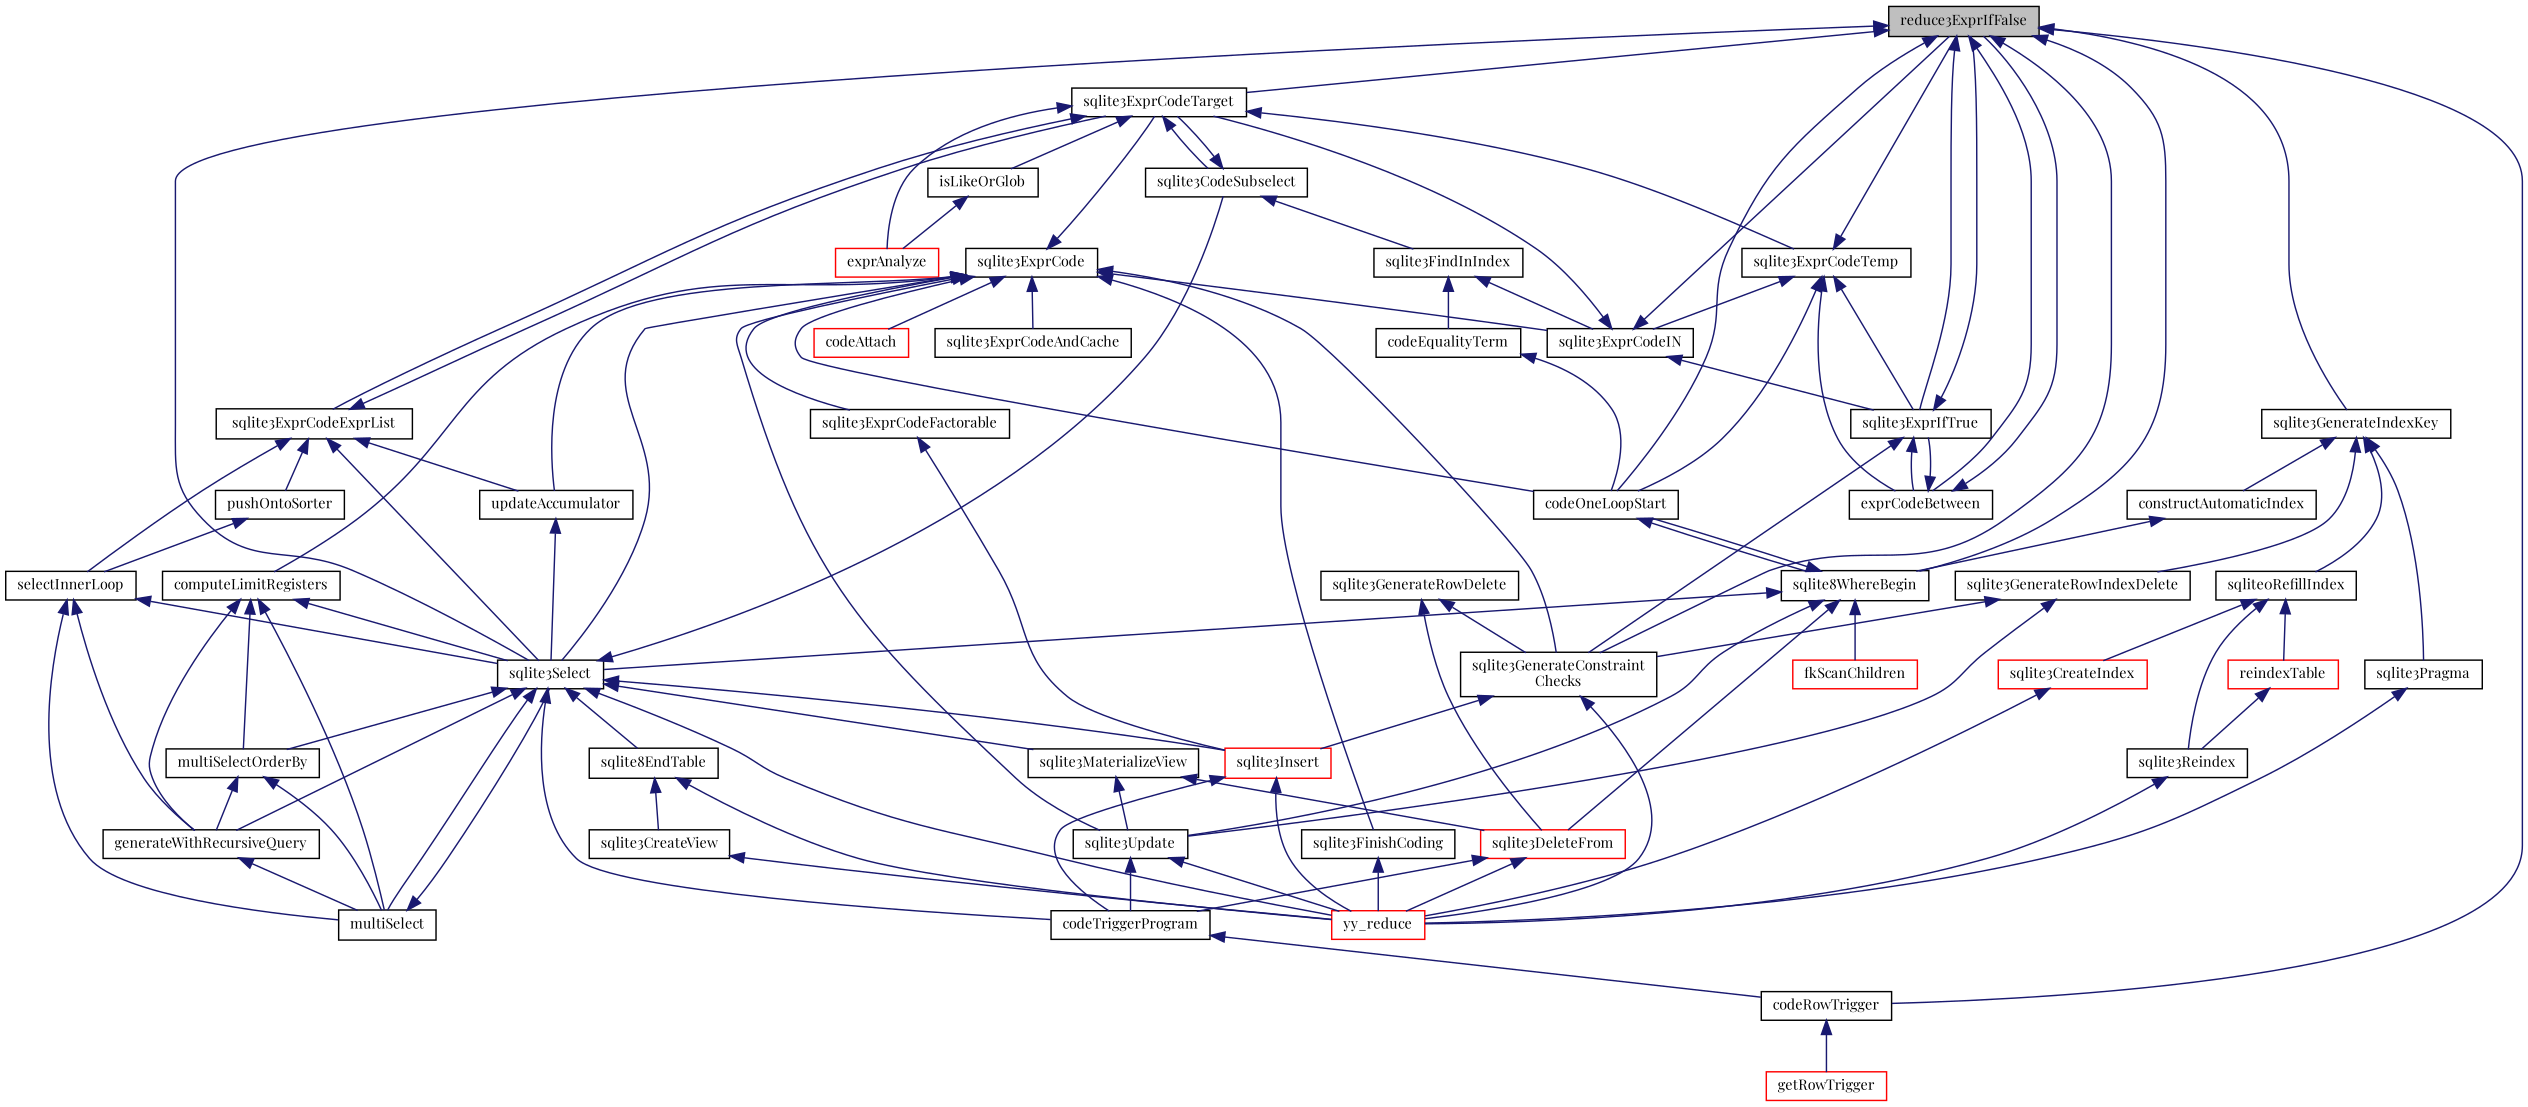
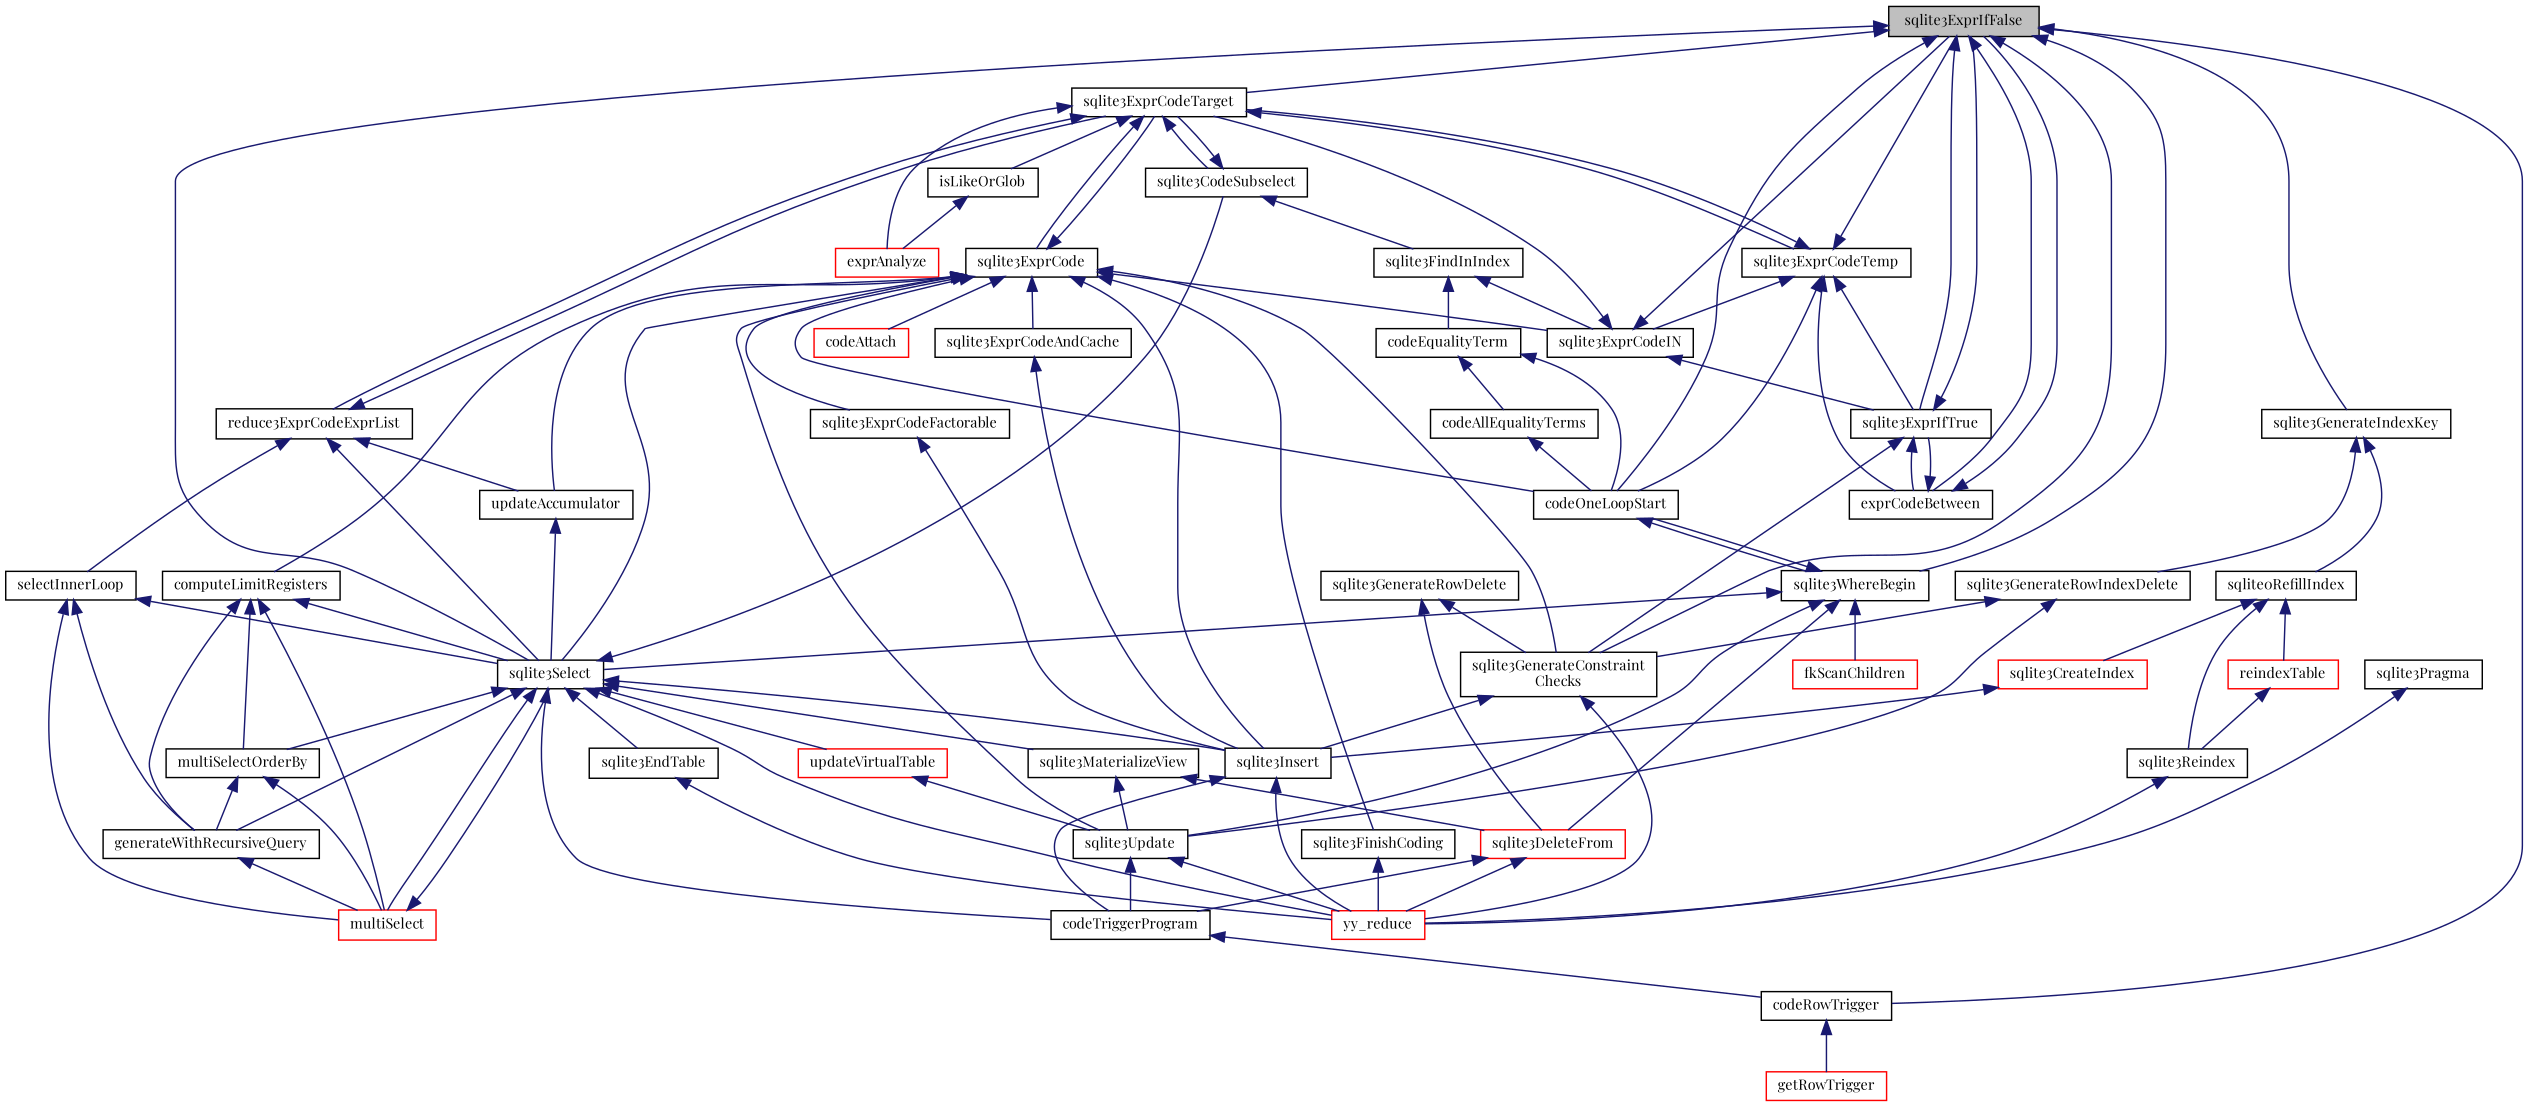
node "reduce3ExprIfFalse": label "reduce3ExprIfFalse" -> "sqlite3ExprIfFalse"
edge "sqlite3ExprCode" -> "sqlite3ExprCodeTarget": added
edge "sqlite3ExprCodeTarget" -> "sqlite3ExprCodeTemp": added
node "sqlite3ExprCodeExprList": label "sqlite3ExprCodeExprList" -> "reduce3ExprCodeExprList"
node "codeAllEqualityTerms": added
node "pushOntoSorter": removed
node "constructAutomaticIndex": removed
edge "sqlite3Insert" -> "sqlite3ExprCode": added
edge "sqlite3Pragma" -> "sqlite3GenerateIndexKey": removed
node "sqlite8WhereBegin": label "sqlite8WhereBegin" -> "sqlite3WhereBegin"
edge "sqlite3Insert" -> "sqlite3ExprCodeAndCache": added
node "sqlite8EndTable": label "sqlite8EndTable" -> "sqlite3EndTable"
node "updateVirtualTable": added
node "sqlite3Insert": color red -> black
edge "yy_reduce" -> "sqlite3CreateIndex": now "sqlite3Insert" -> "sqlite3CreateIndex"
node "sqlite3CreateView": removed
node "multiSelect": color black -> red
